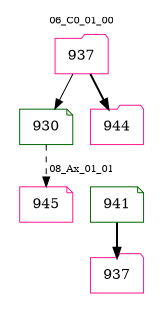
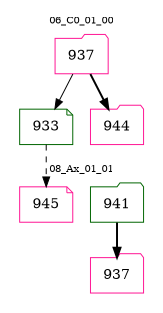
node "930": label "930" -> "933"
node "941": shape note -> folder
